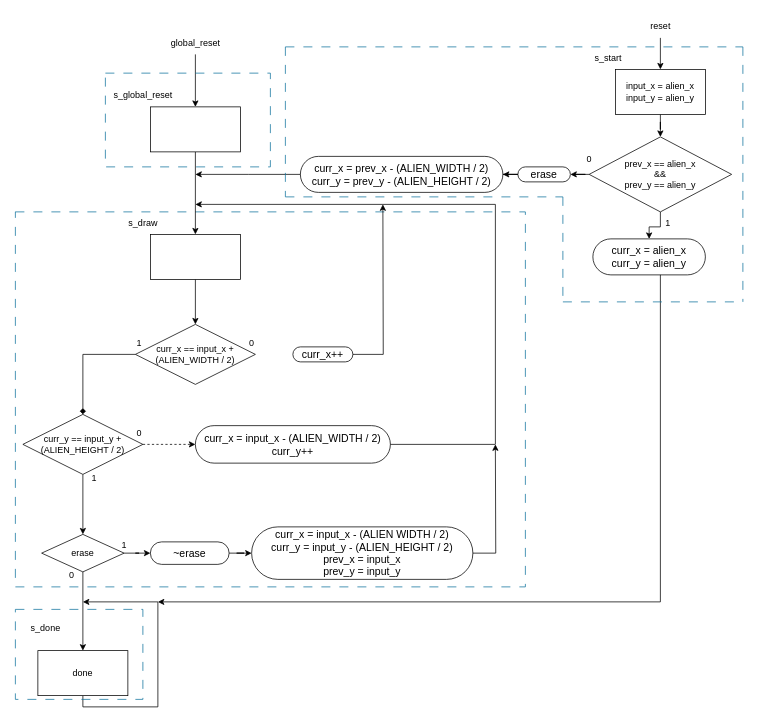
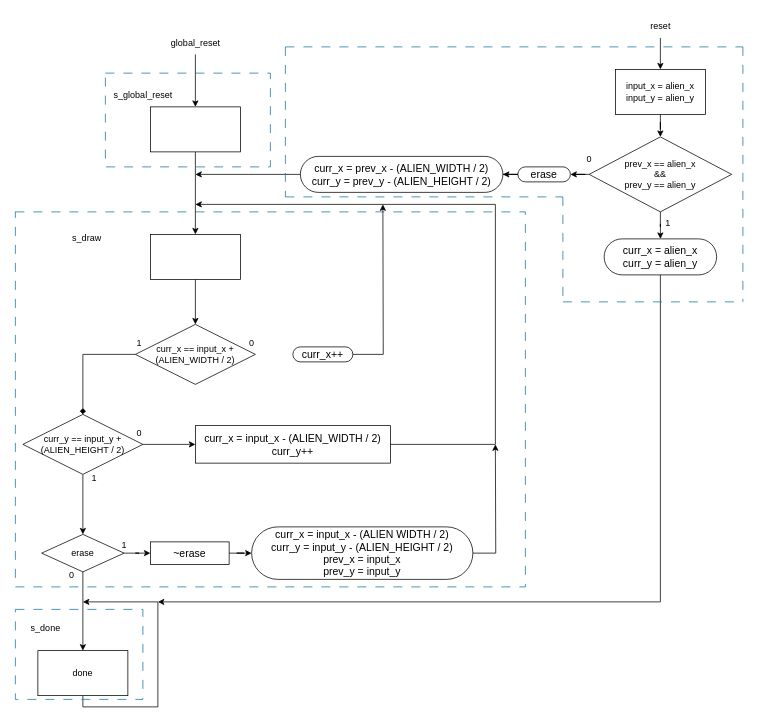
node "s_start": removed
node "s_draw": moved (143, 223) -> (87, 238)
node "curr_x = alien_x curr_y = alien_y": moved (649, 257) -> (660, 257)
edge "curr_y == input_y + (ALIEN_HEIGHT / 2)" -> "curr_x = input_x - (ALIEN_WIDTH / 2) curr_y++": style dashed -> solid
node "curr_x = input_x - (ALIEN_WIDTH / 2) curr_y++": shape rounded rectangle -> rectangle
node "~erase": shape rounded rectangle -> rectangle
